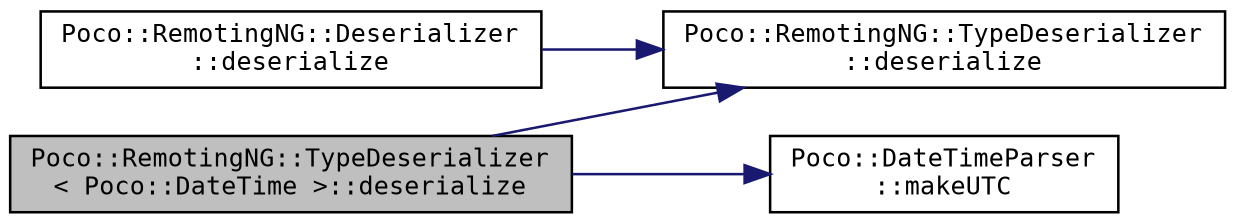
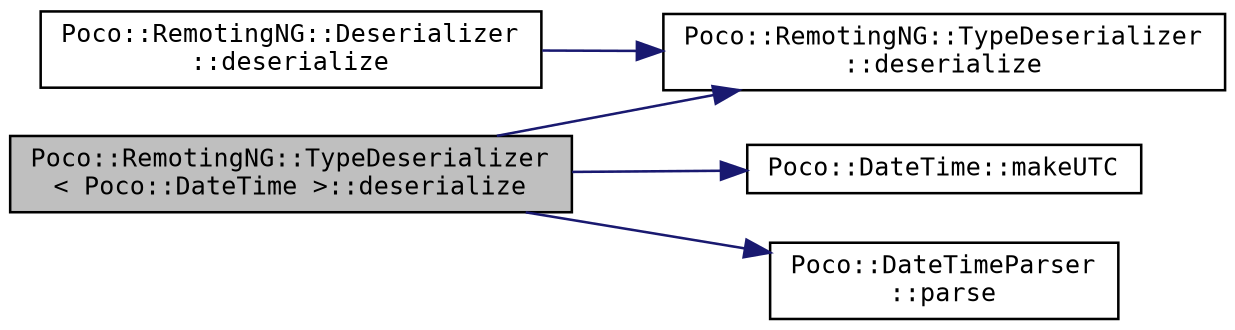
node "Poco::DateTime::makeUTC": added
node "Poco::DateTimeParser ::makeUTC": label "Poco::DateTimeParser ::makeUTC" -> "Poco::DateTimeParser ::parse"
